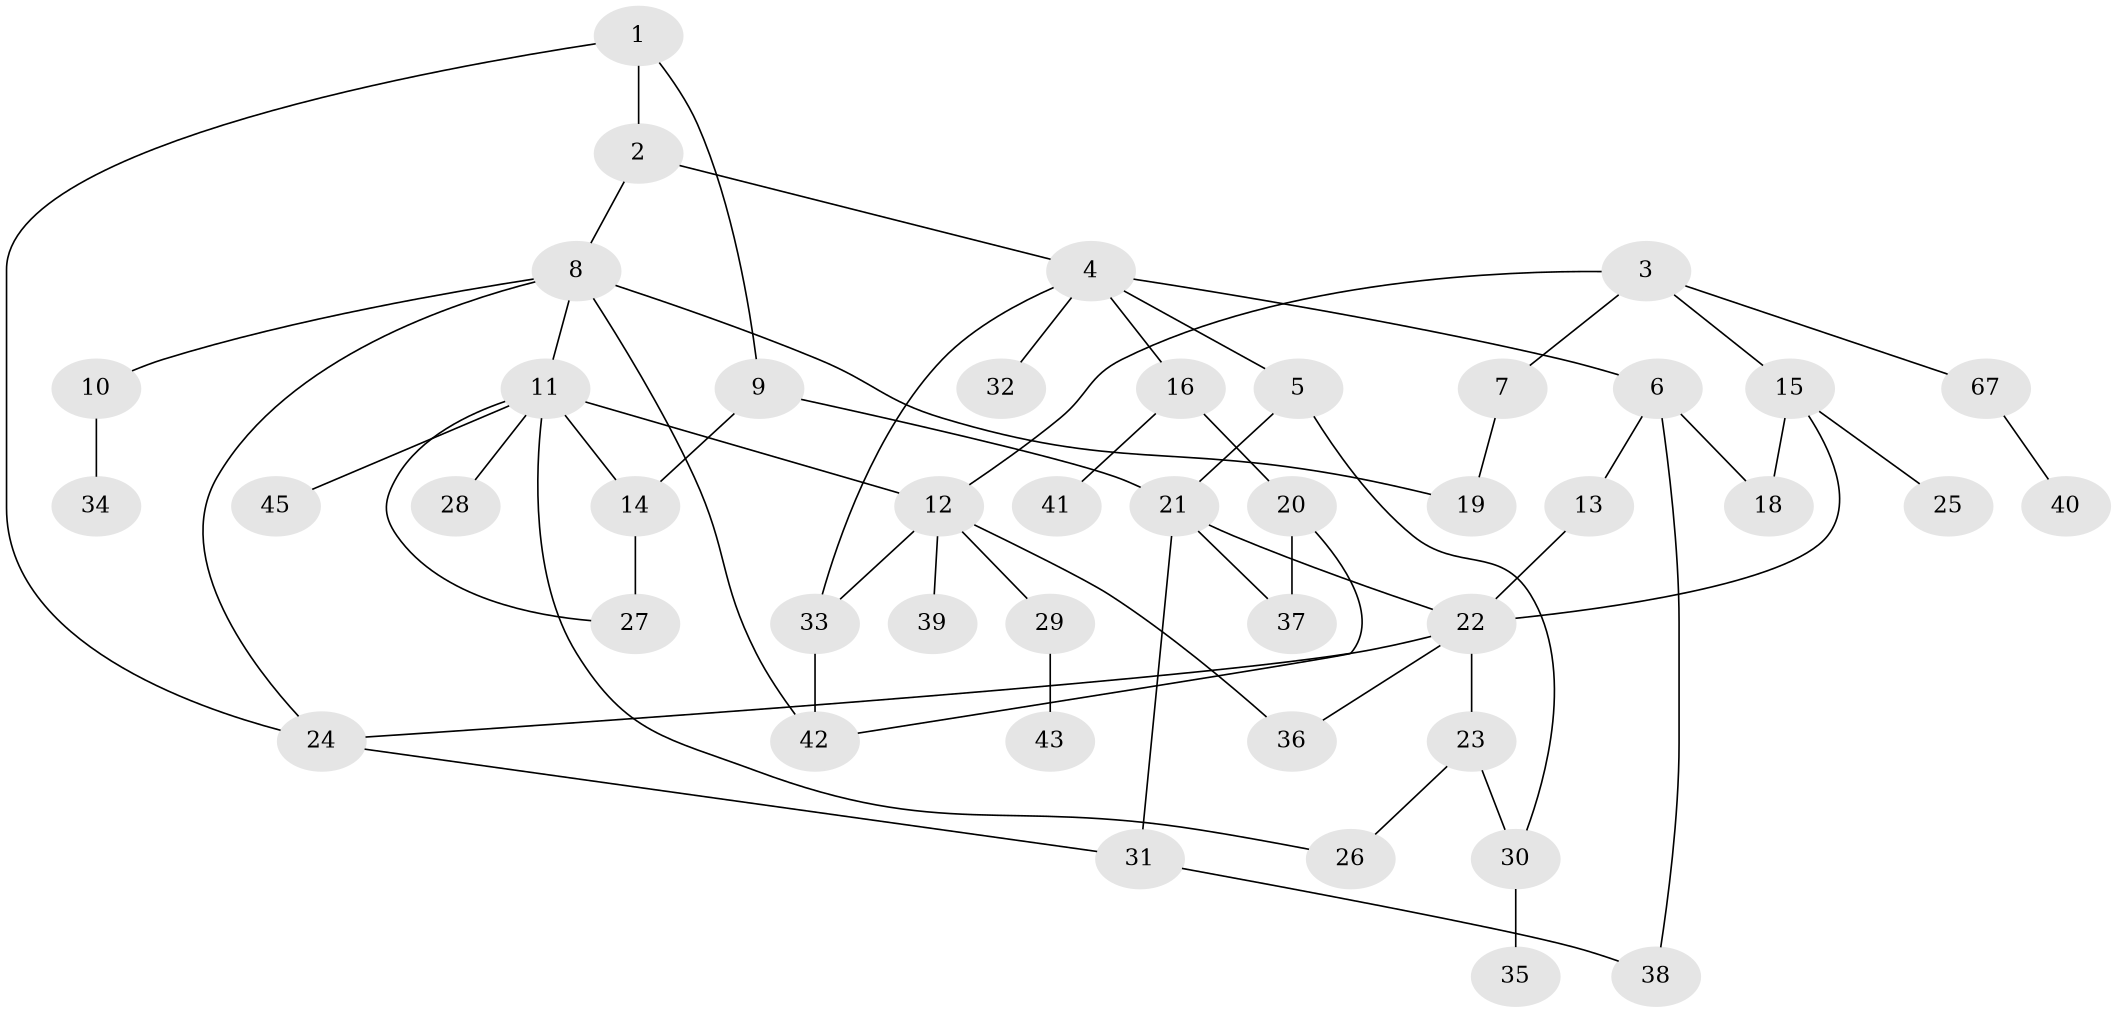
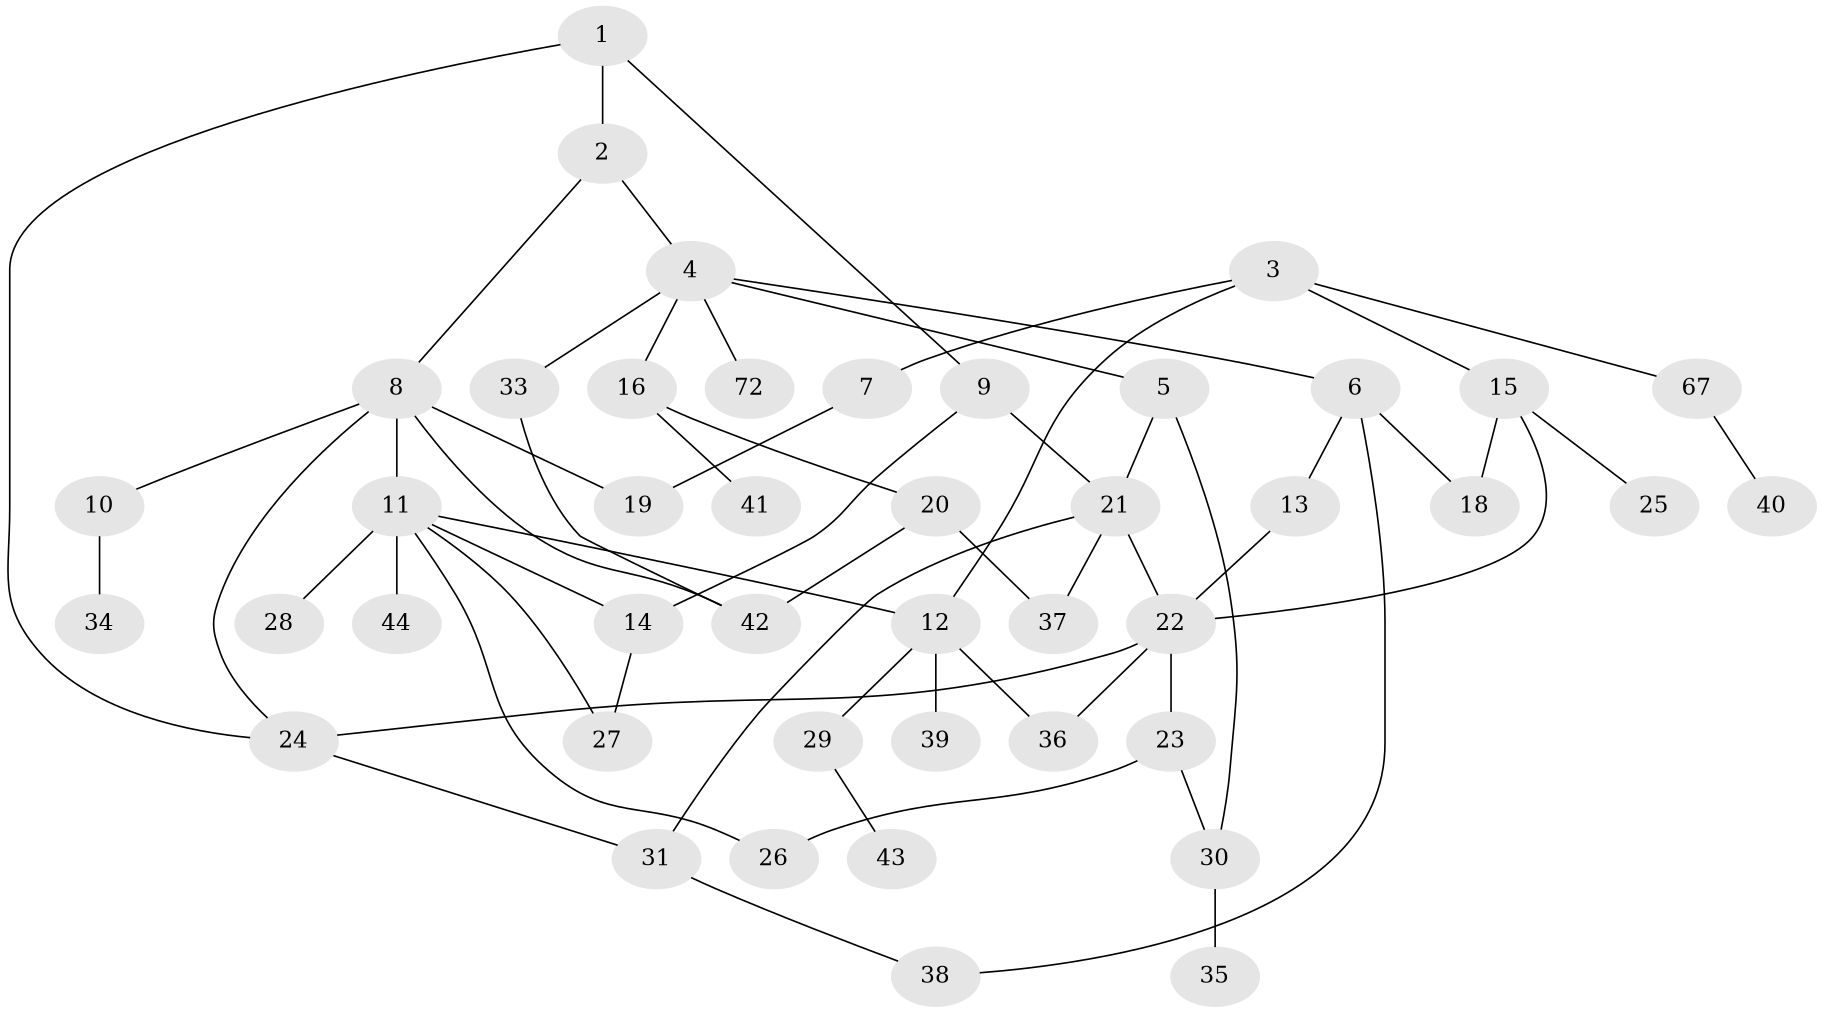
node "32": label "32" -> "72"
node "45": label "45" -> "44"
edge "12" -- "33": removed
